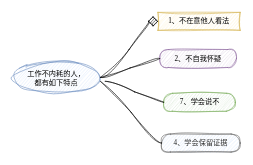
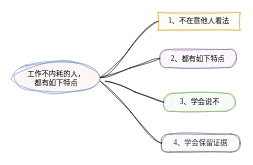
edge "工作不内耗的人， 都有如下特点" -> "1、不在意他人看法": arrowhead diamond -> none
node "2、不自我怀疑": label "2、不自我怀疑" -> "2、都有如下特点"
node "工作不内耗的人， 都有如下特点": fillcolor #dae8fc -> #f8cecc
node "7、学会说不": label "7、学会说不" -> "3、学会说不"
